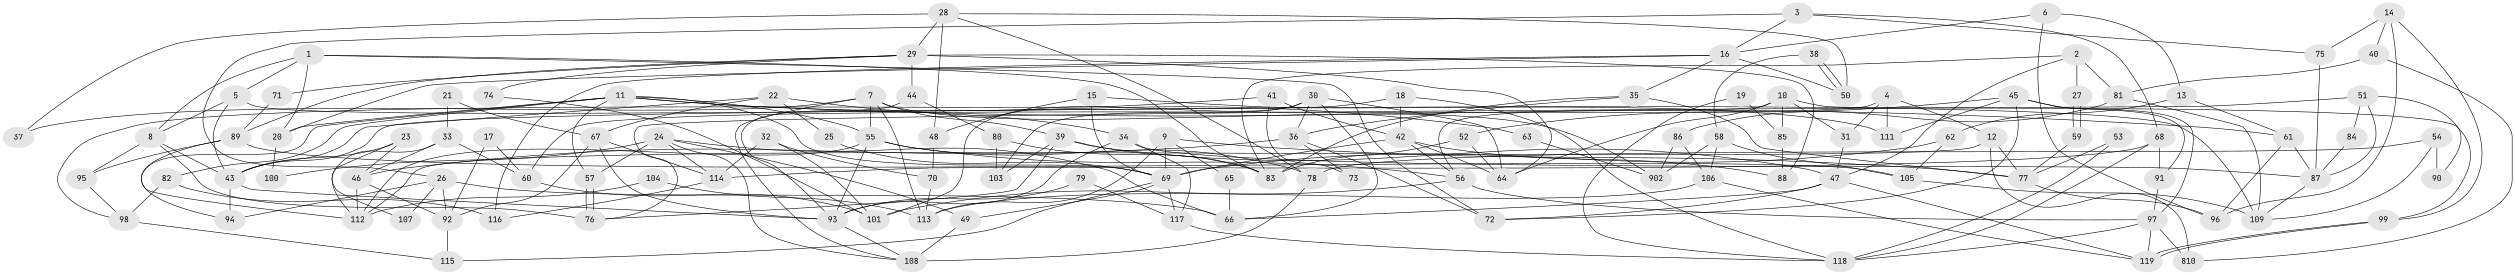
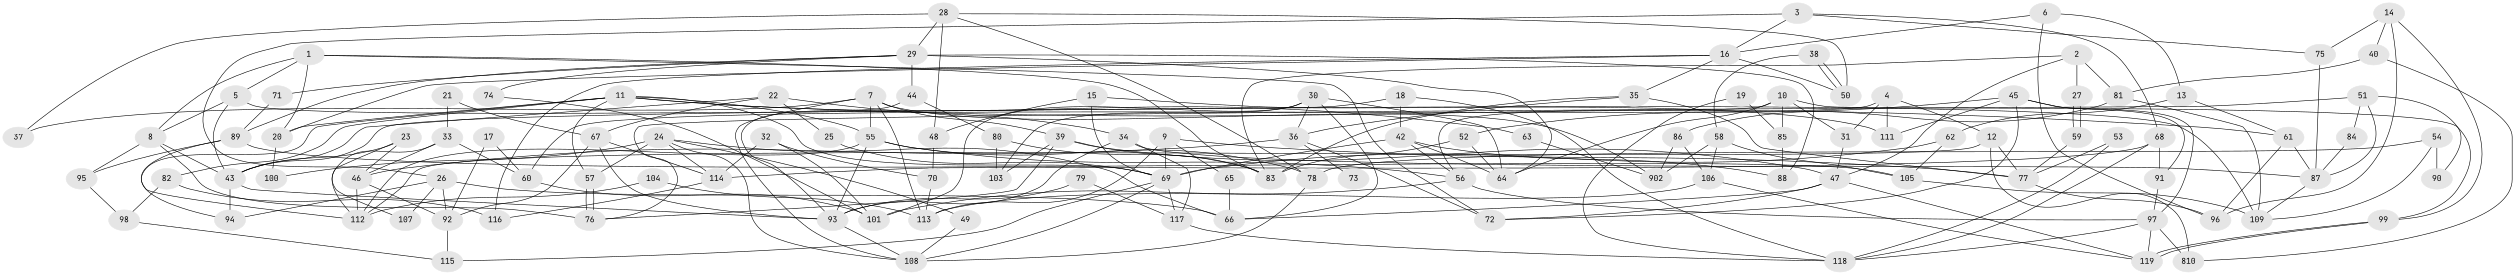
node "41": removed
edge "69" -- "49": now "69" -- "108"
